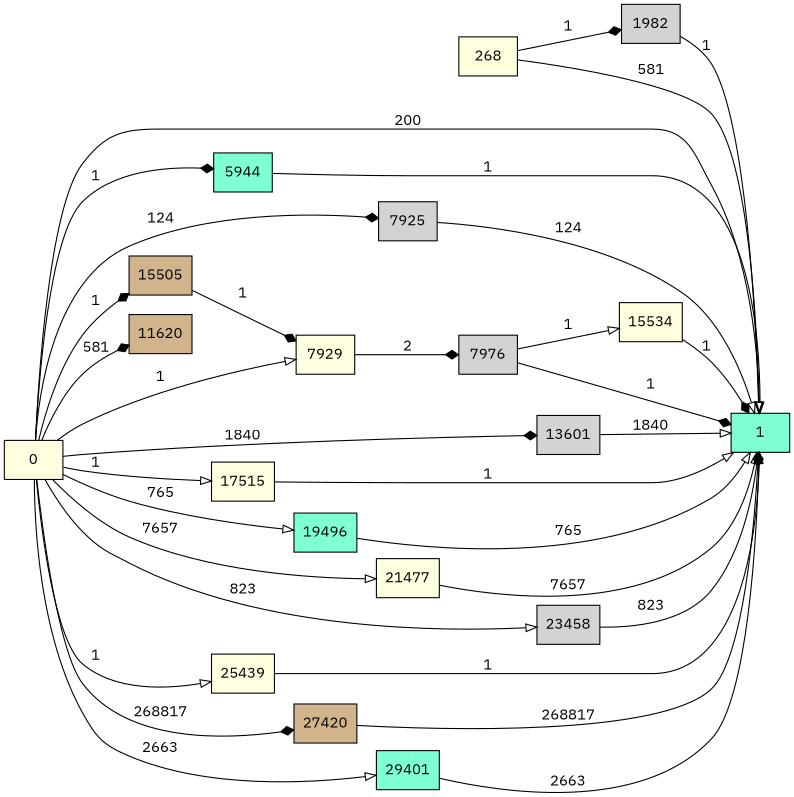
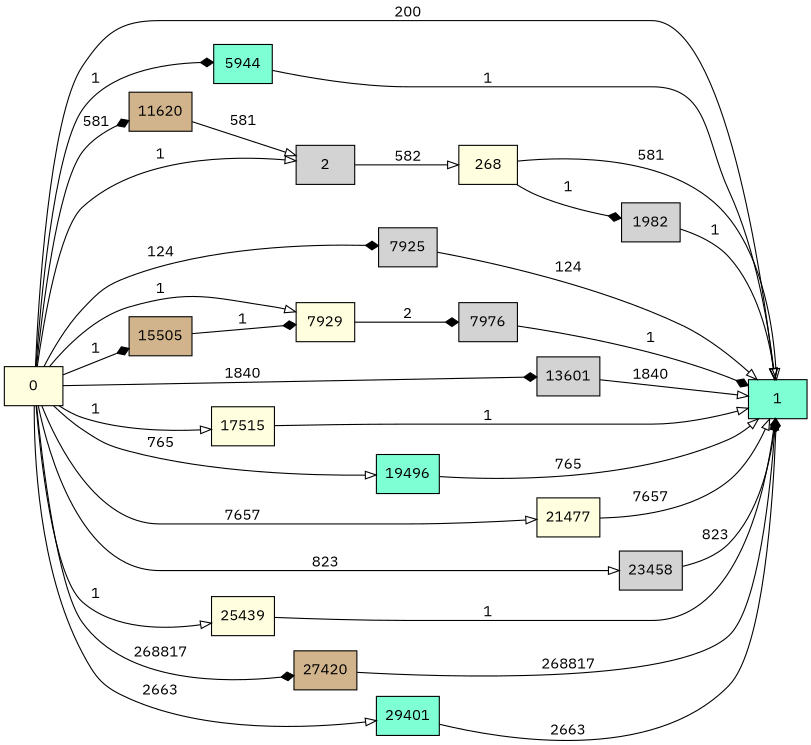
node "2": added
node "15534": removed
